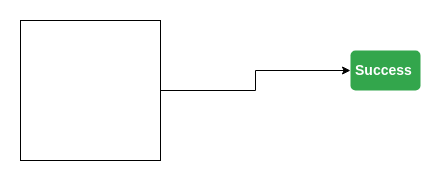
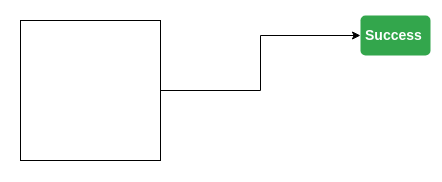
node "Success": moved (386, 71) -> (396, 36)
